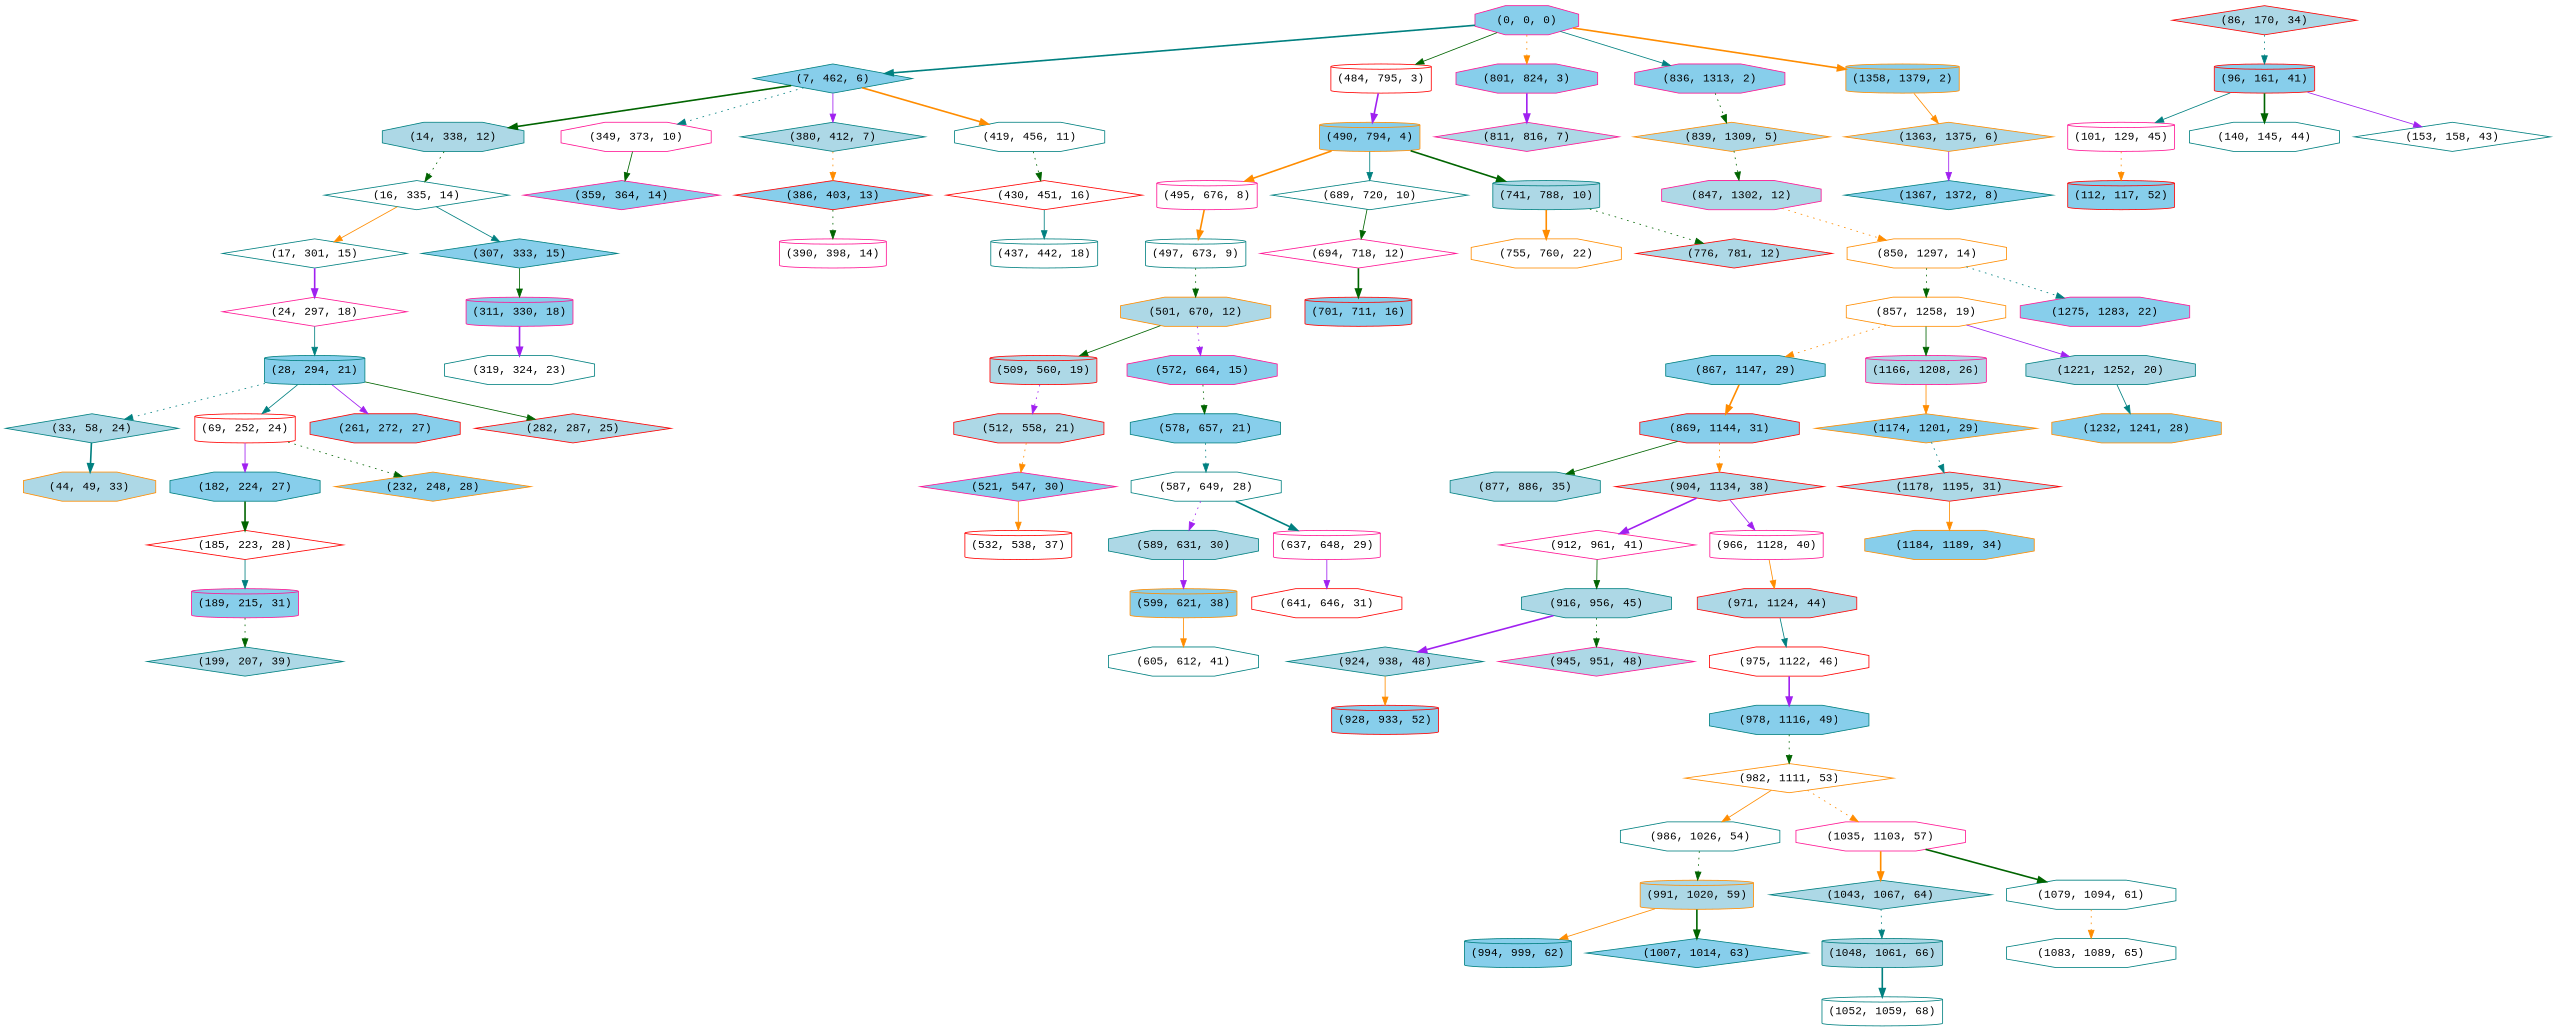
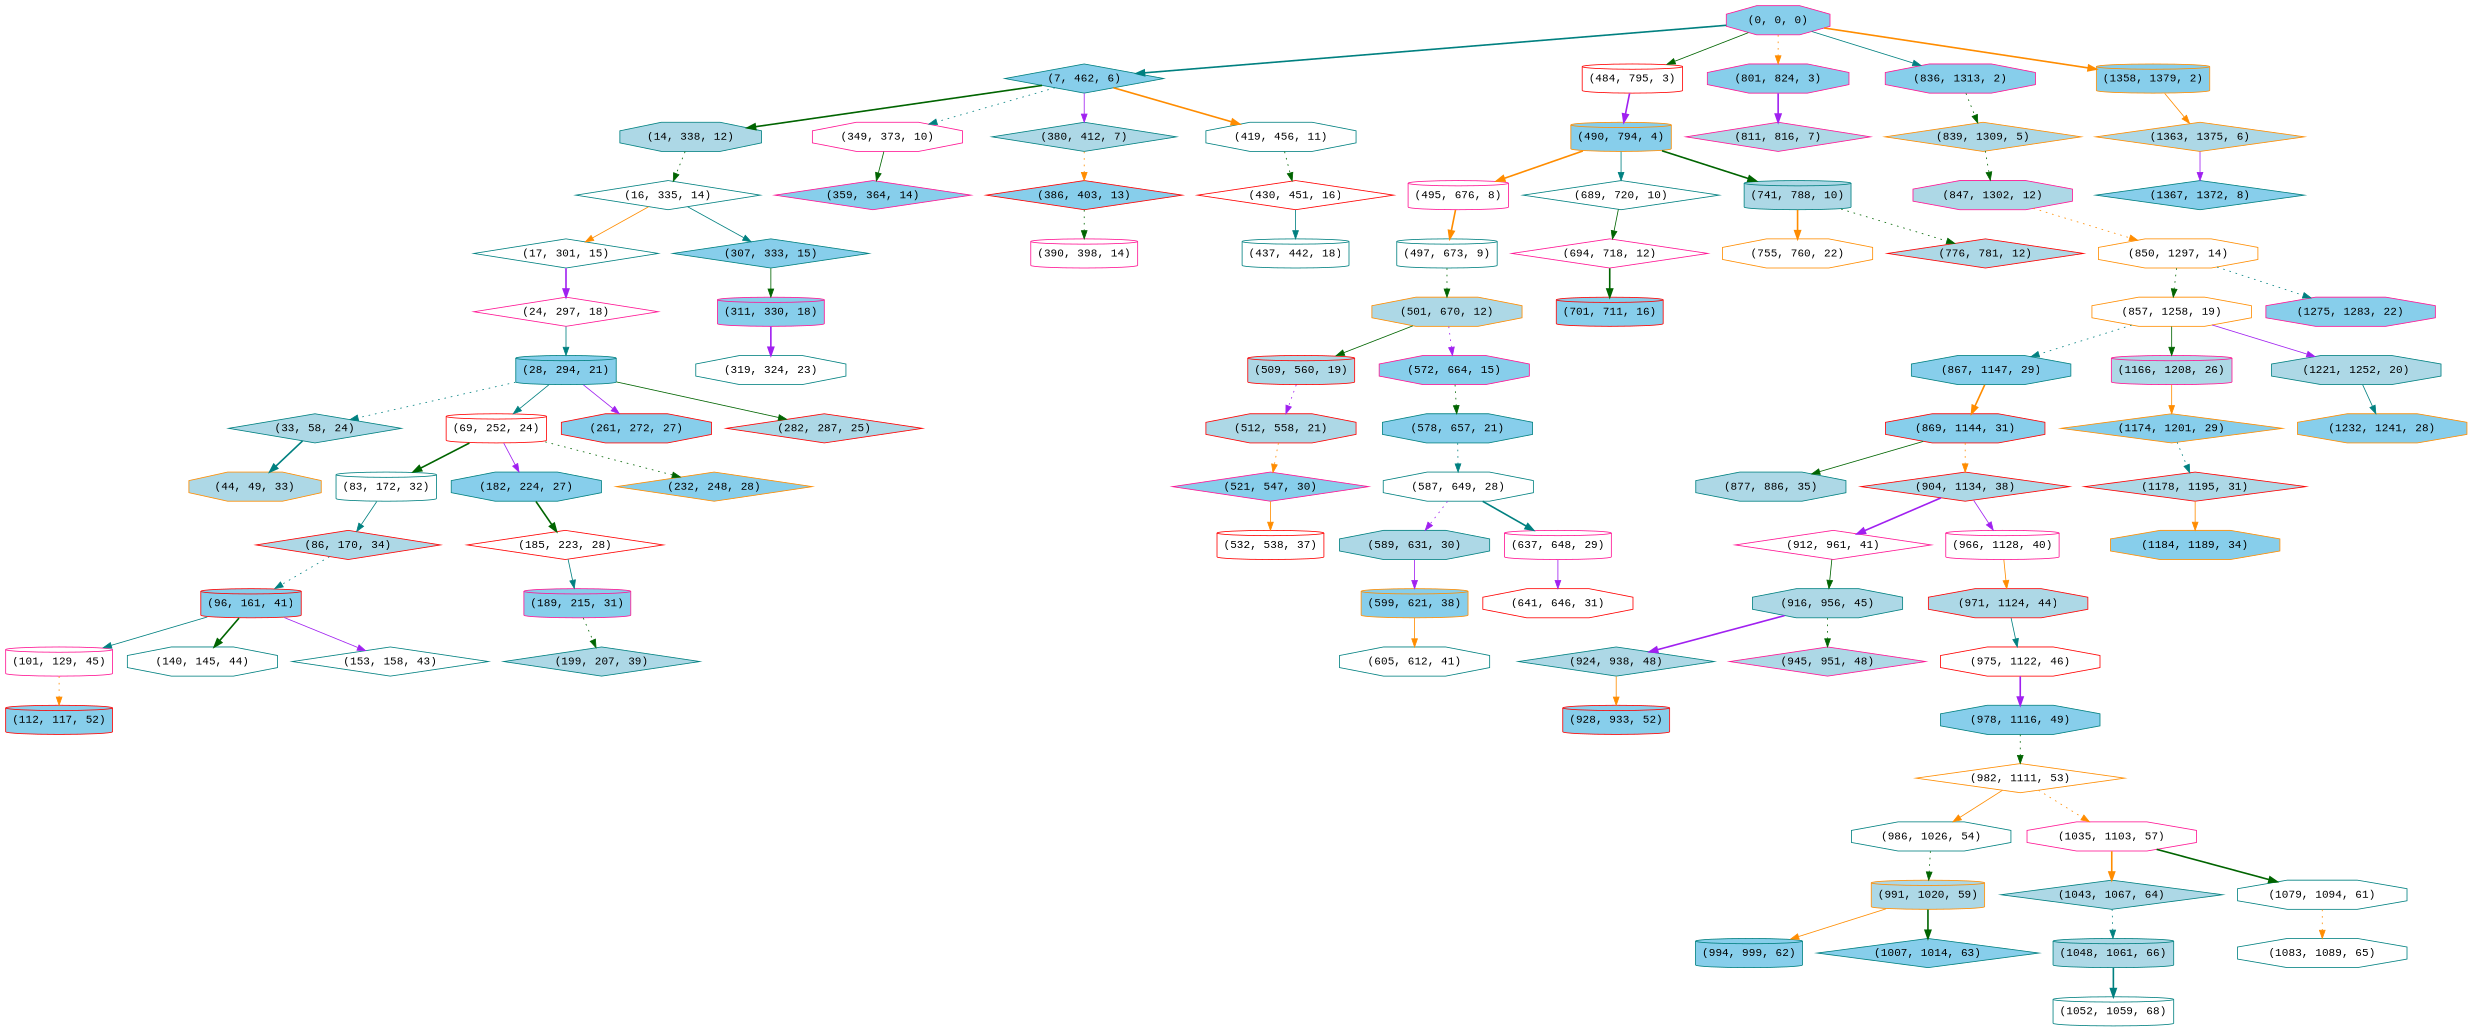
edge "(857, 1258, 19)" -> "(867, 1147, 29)": color darkorange -> teal
node "(83, 172, 32)": added
